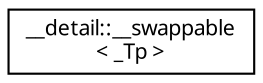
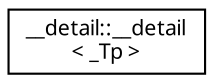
node "__detail::__swappable < _Tp >": label "__detail::__swappable < _Tp >" -> "__detail::__detail < _Tp >"
